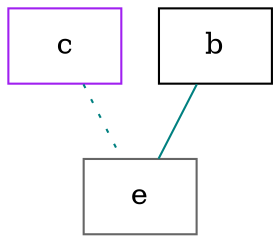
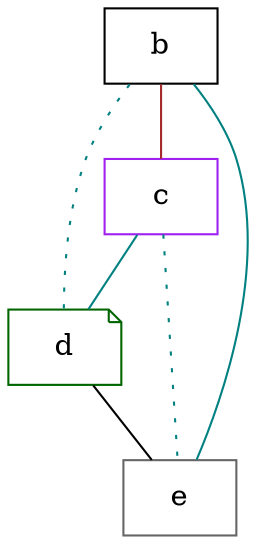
edge "b" -- "c": added
node "d": added
